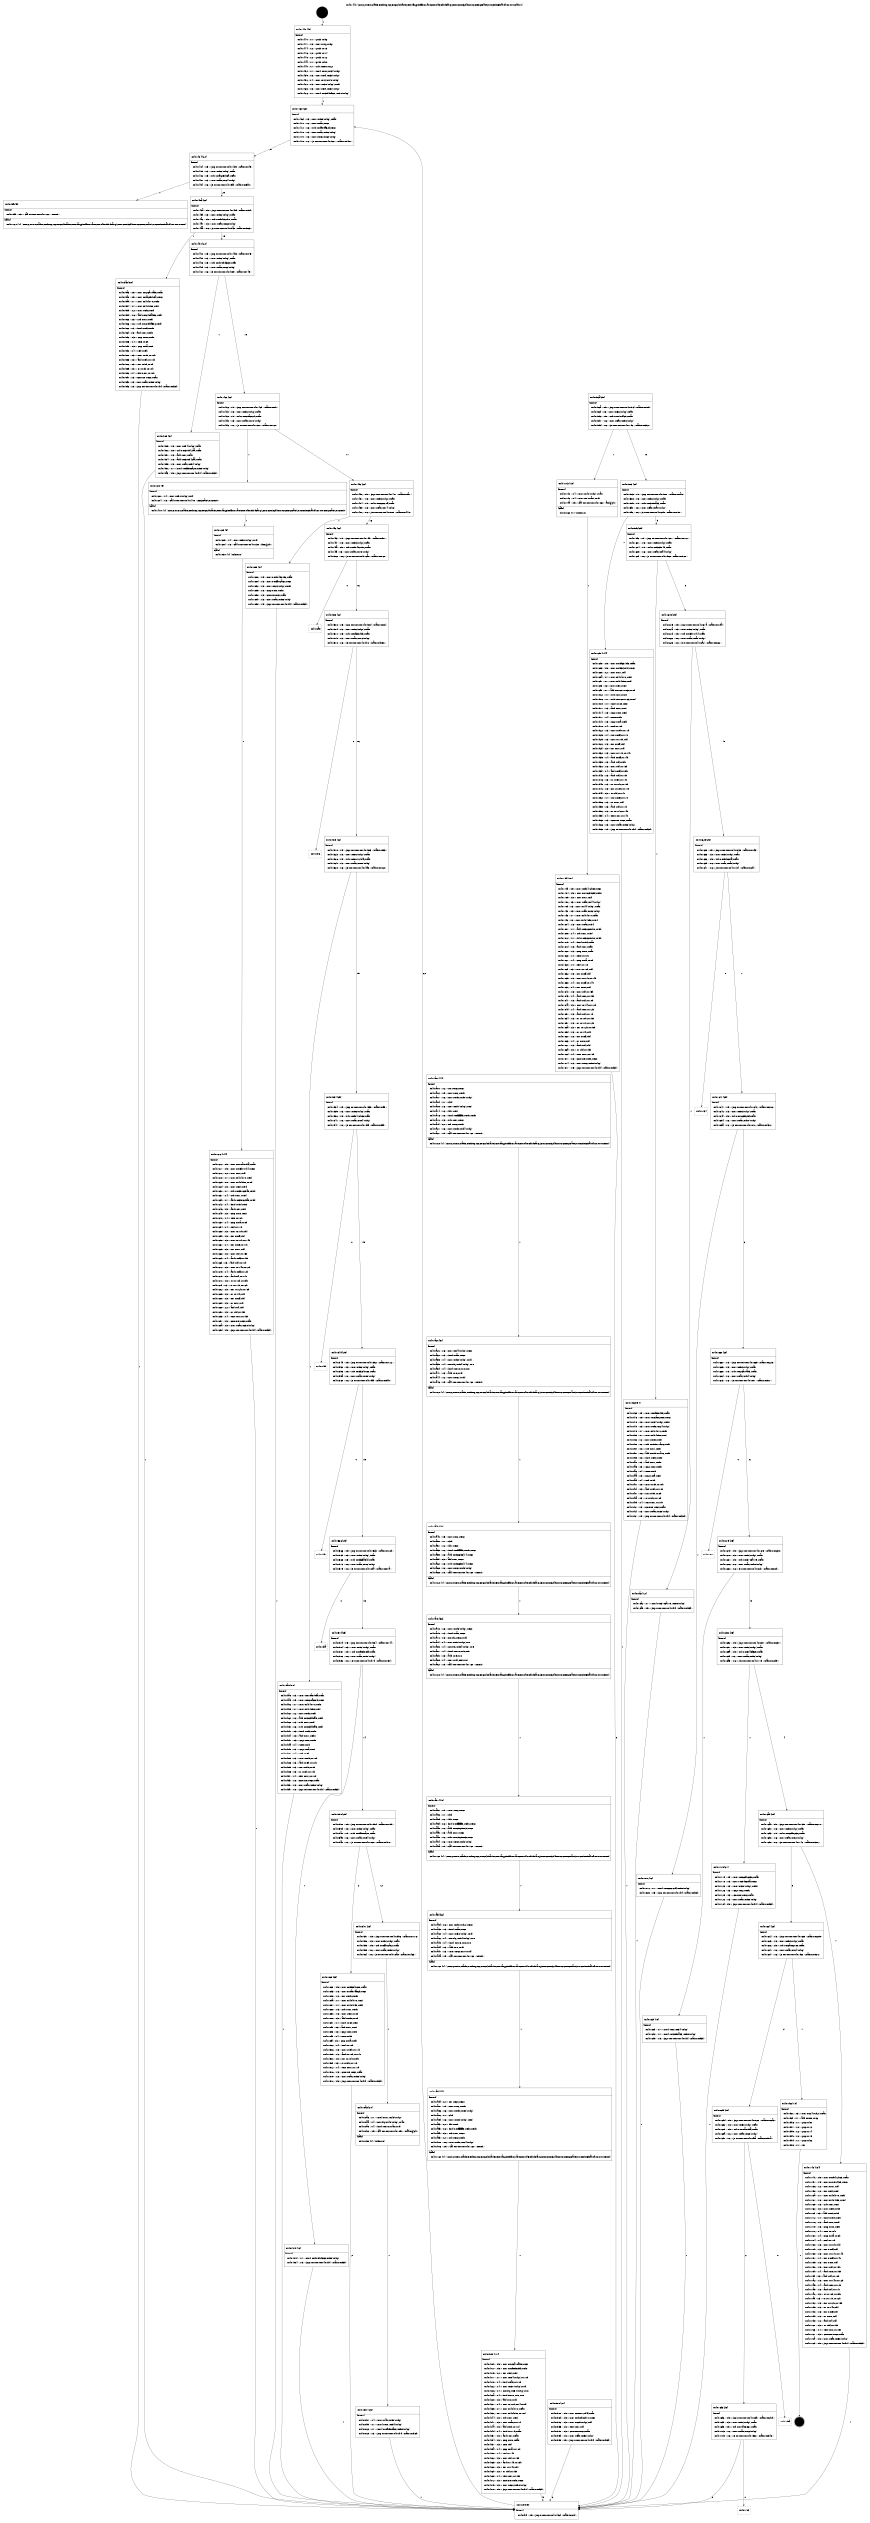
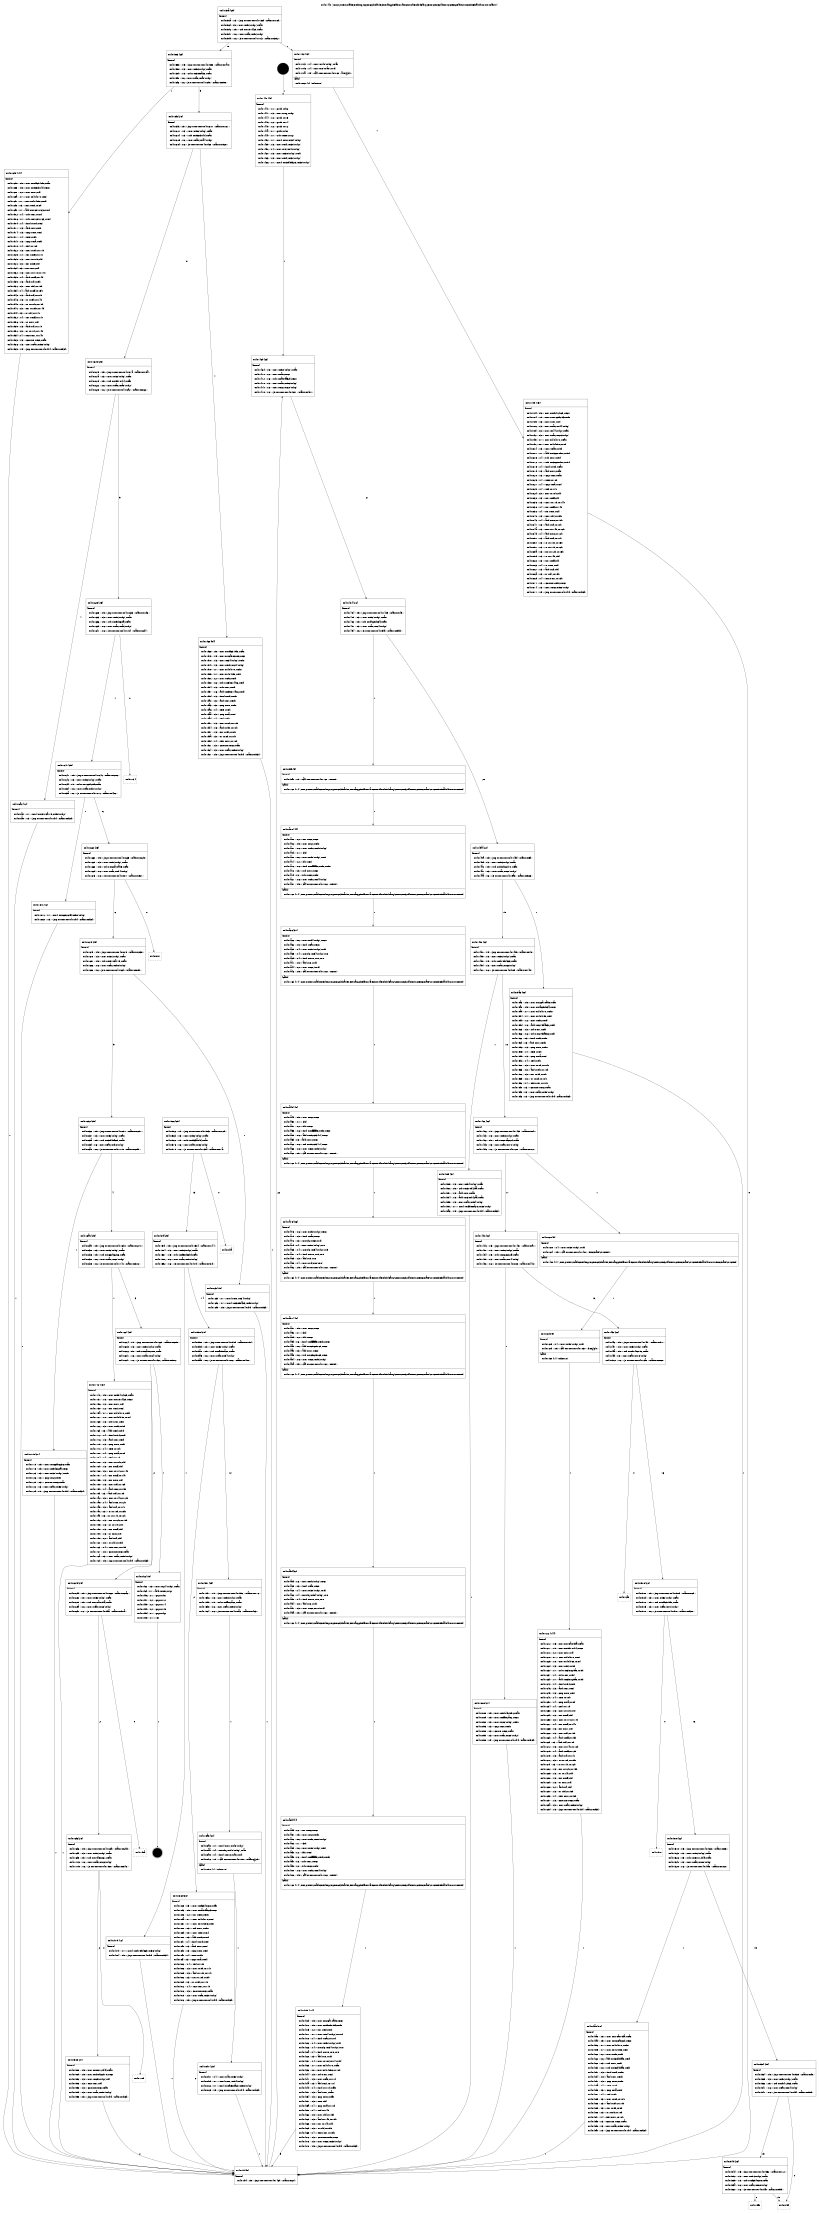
edge "0x4019fb [5]" -> "0x401a00 [44]": added, label "1"
edge "0x40154d [25]" -> "0x401566 [25]": now "0x40154d [25]" -> "0x401ddf"
edge "0x4016f6 [25]" -> "0x401f7f [5]": now "0x4016f6 [25]" -> "0x401988 [27]"
